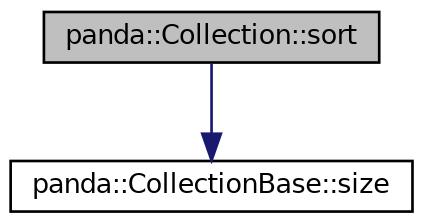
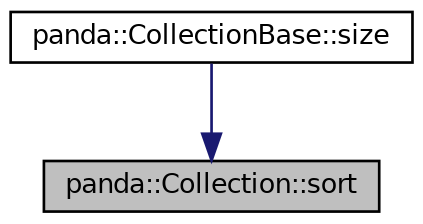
edge "panda::Collection::sort" -> "panda::CollectionBase::size": reversed
